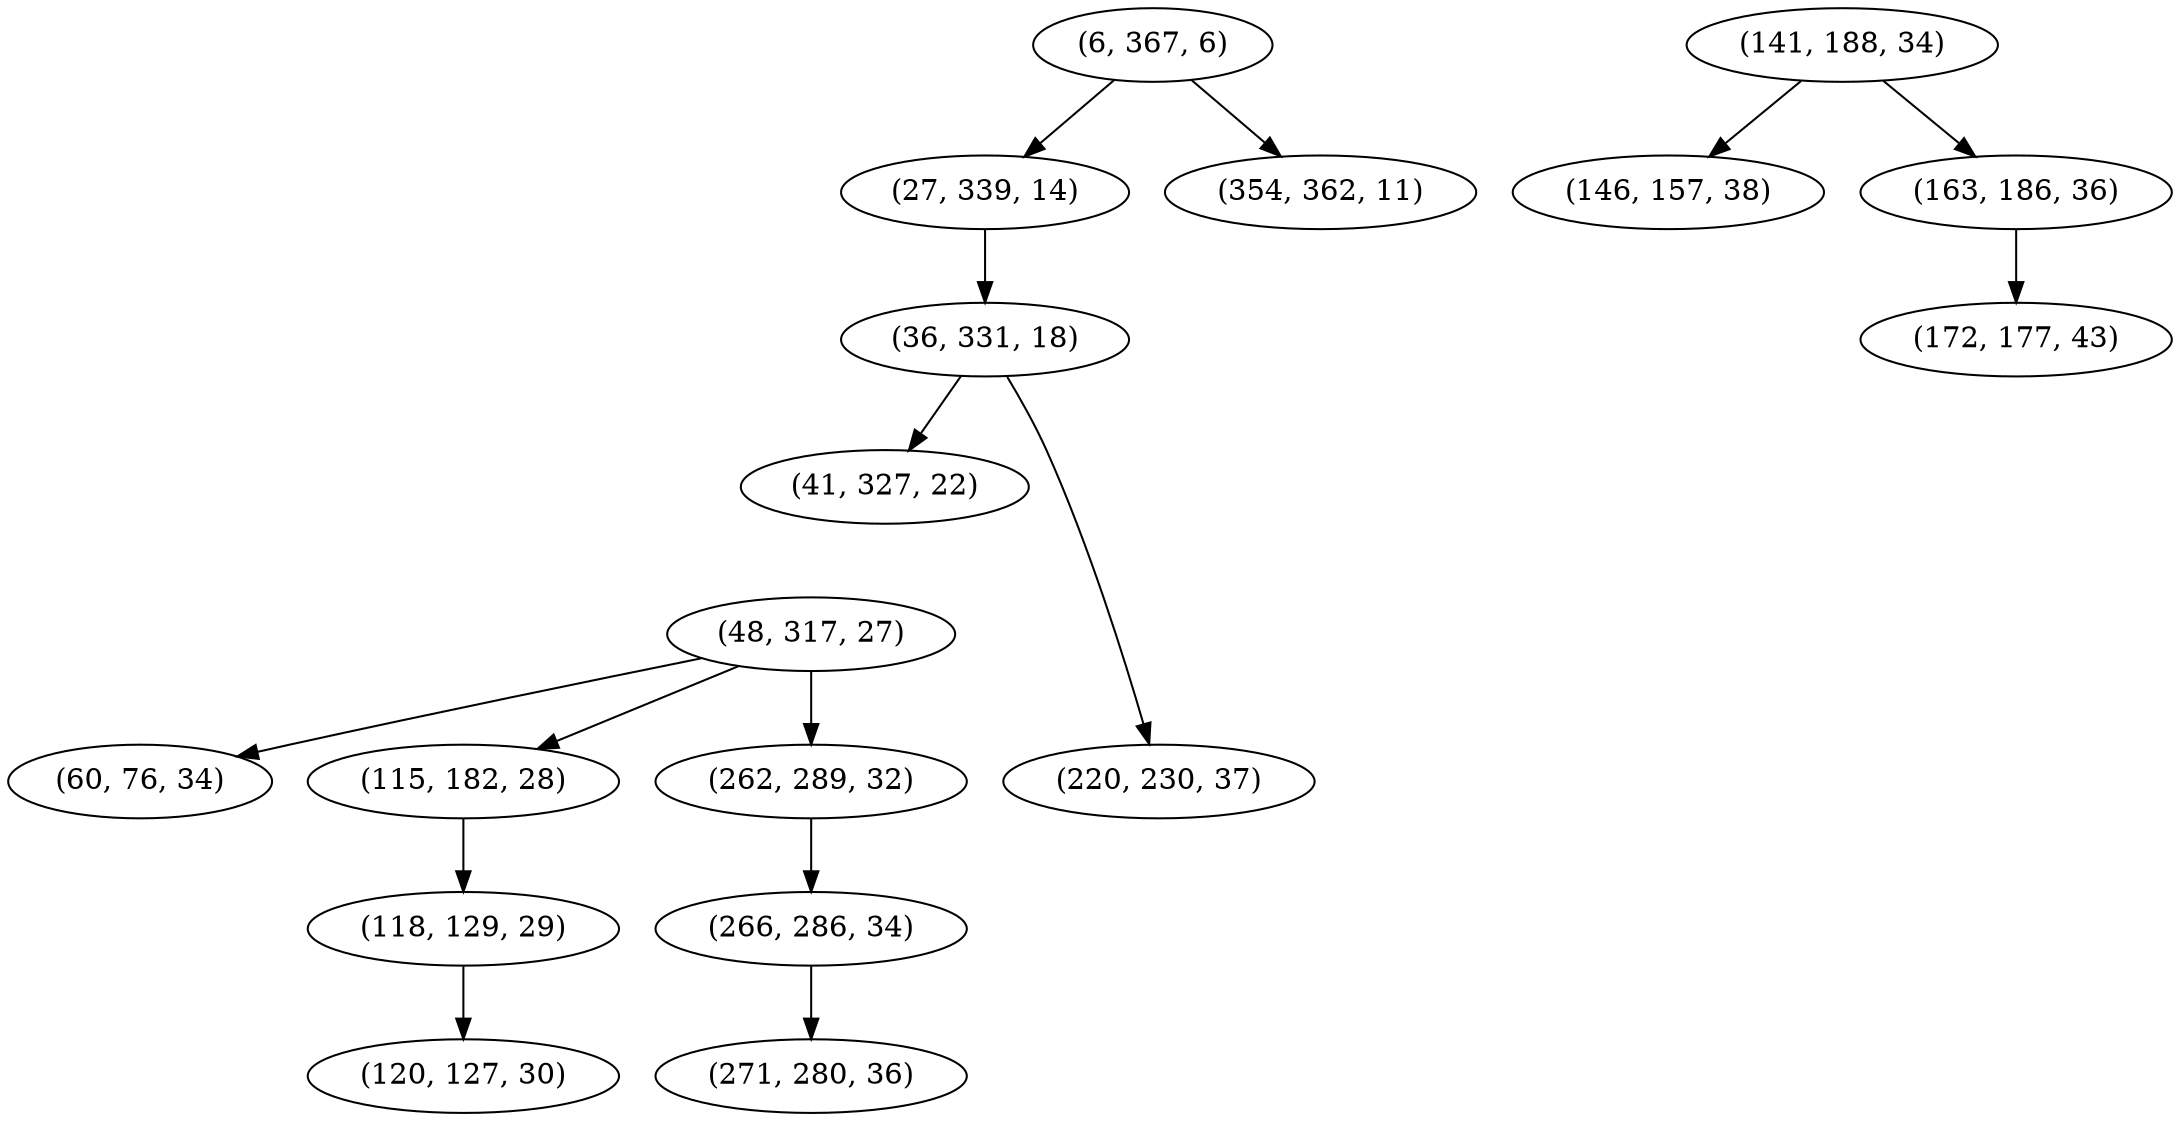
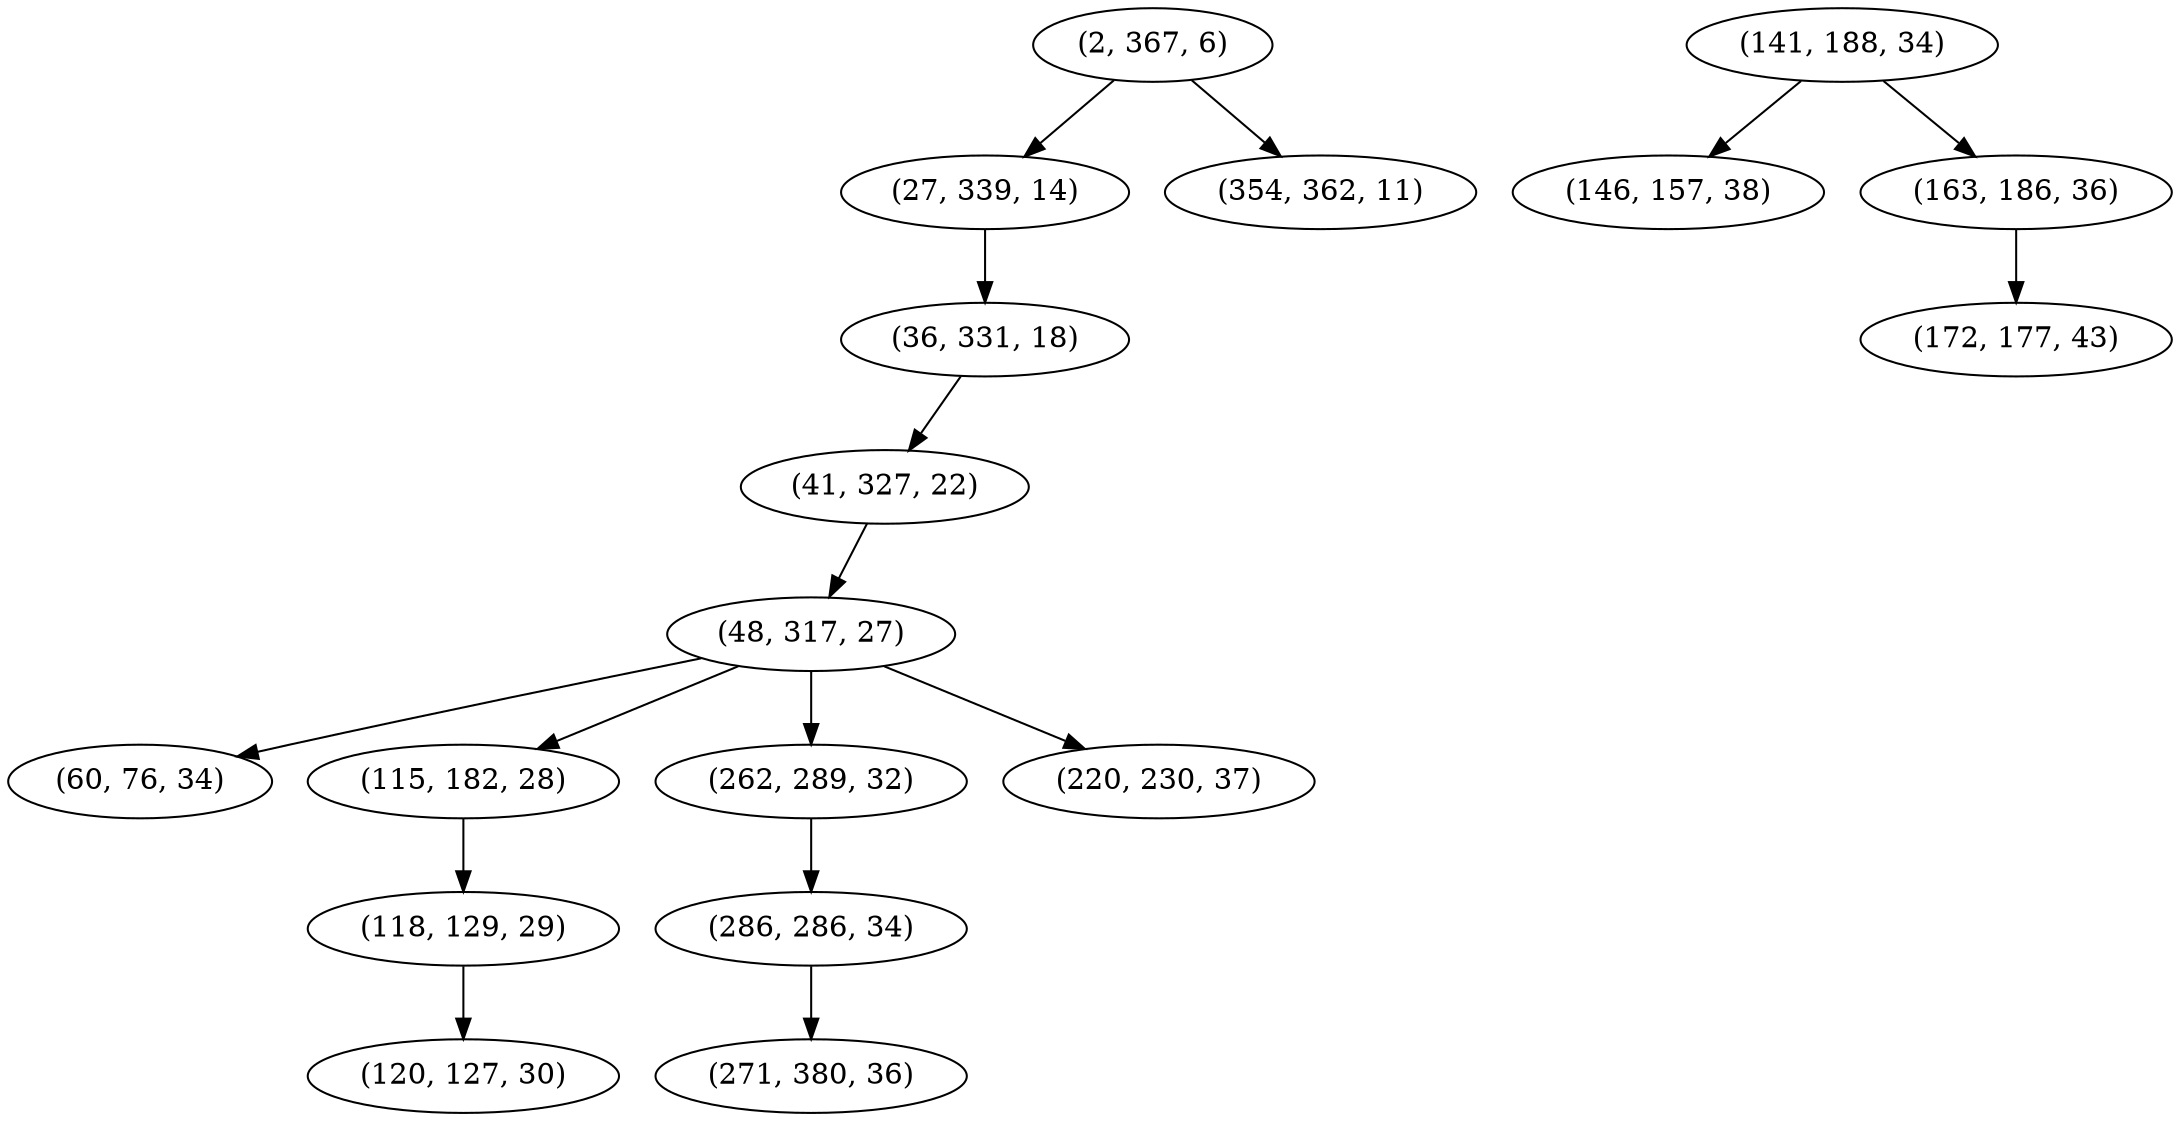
node "(6, 367, 6)": label "(6, 367, 6)" -> "(2, 367, 6)"
edge "(36, 331, 18)" -> "(220, 230, 37)": now "(48, 317, 27)" -> "(220, 230, 37)"
edge "(41, 327, 22)" -> "(48, 317, 27)": added
node "(266, 286, 34)": label "(266, 286, 34)" -> "(286, 286, 34)"
node "(271, 280, 36)": label "(271, 280, 36)" -> "(271, 380, 36)"
